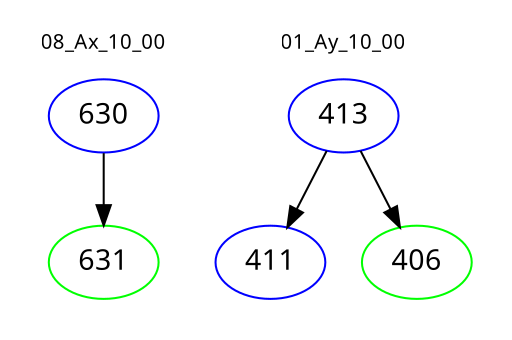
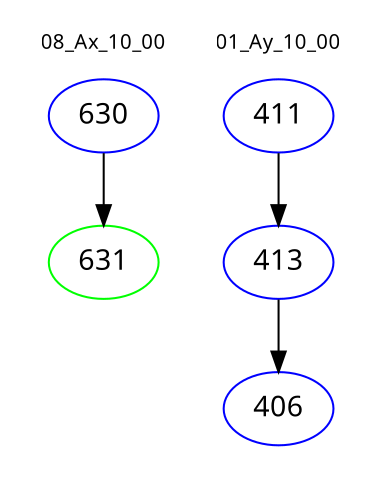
edge "413" -> "411": reversed
node "406": color green -> blue
